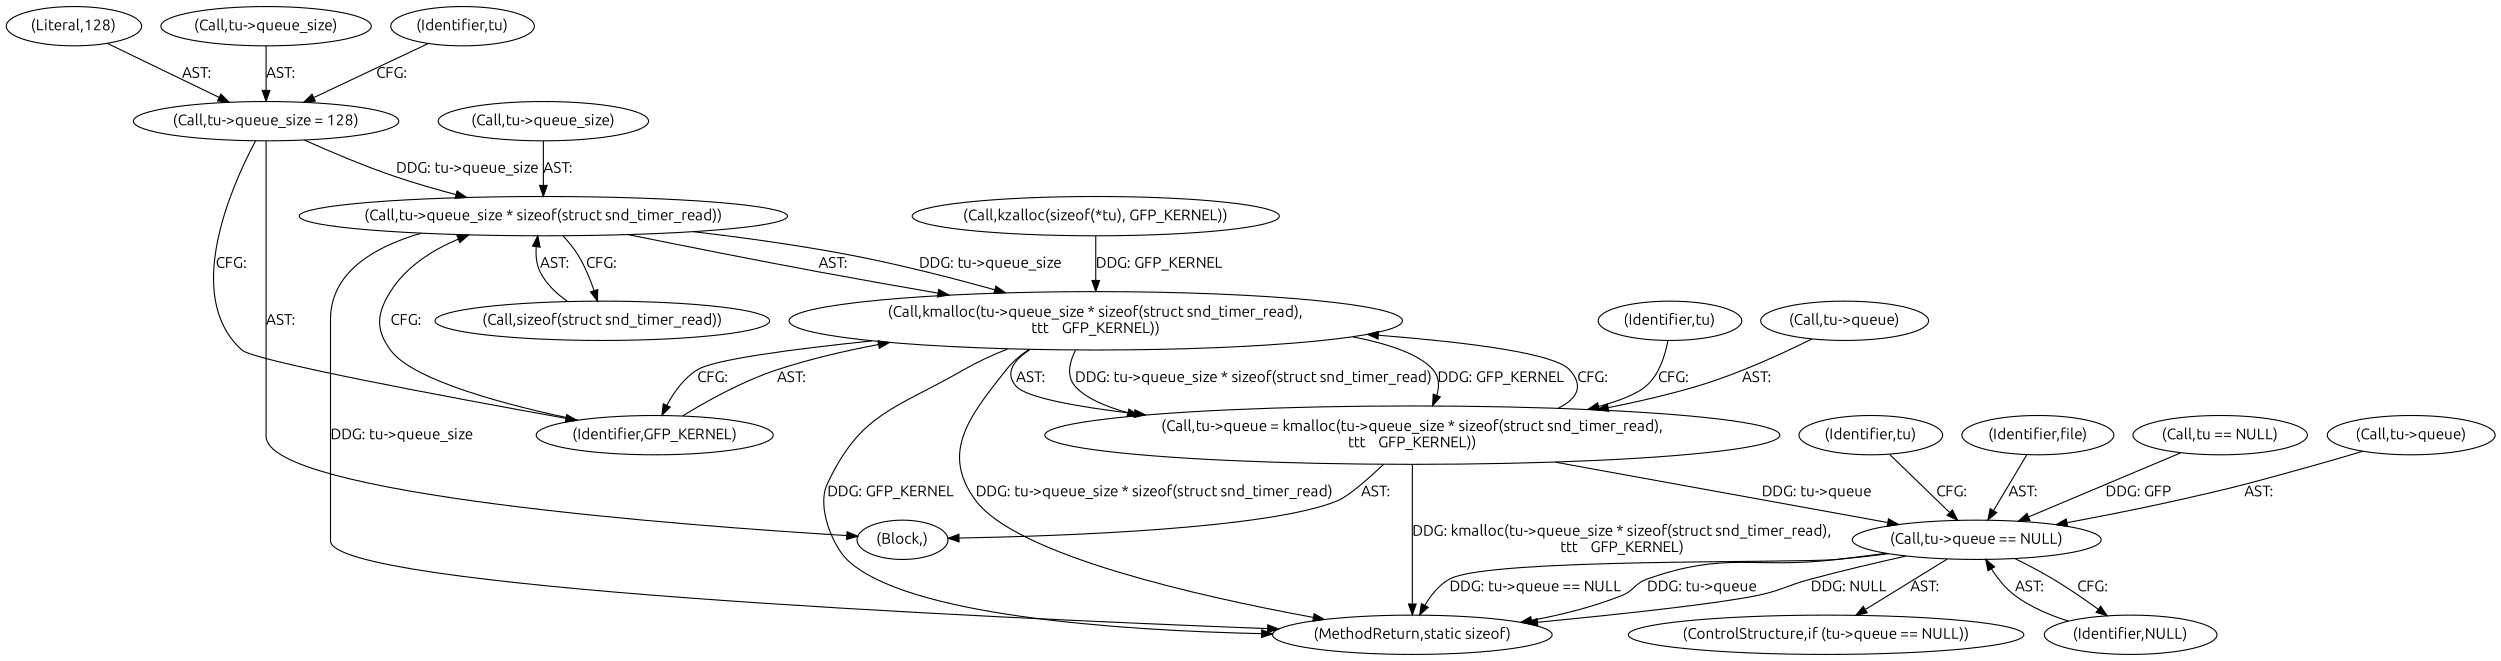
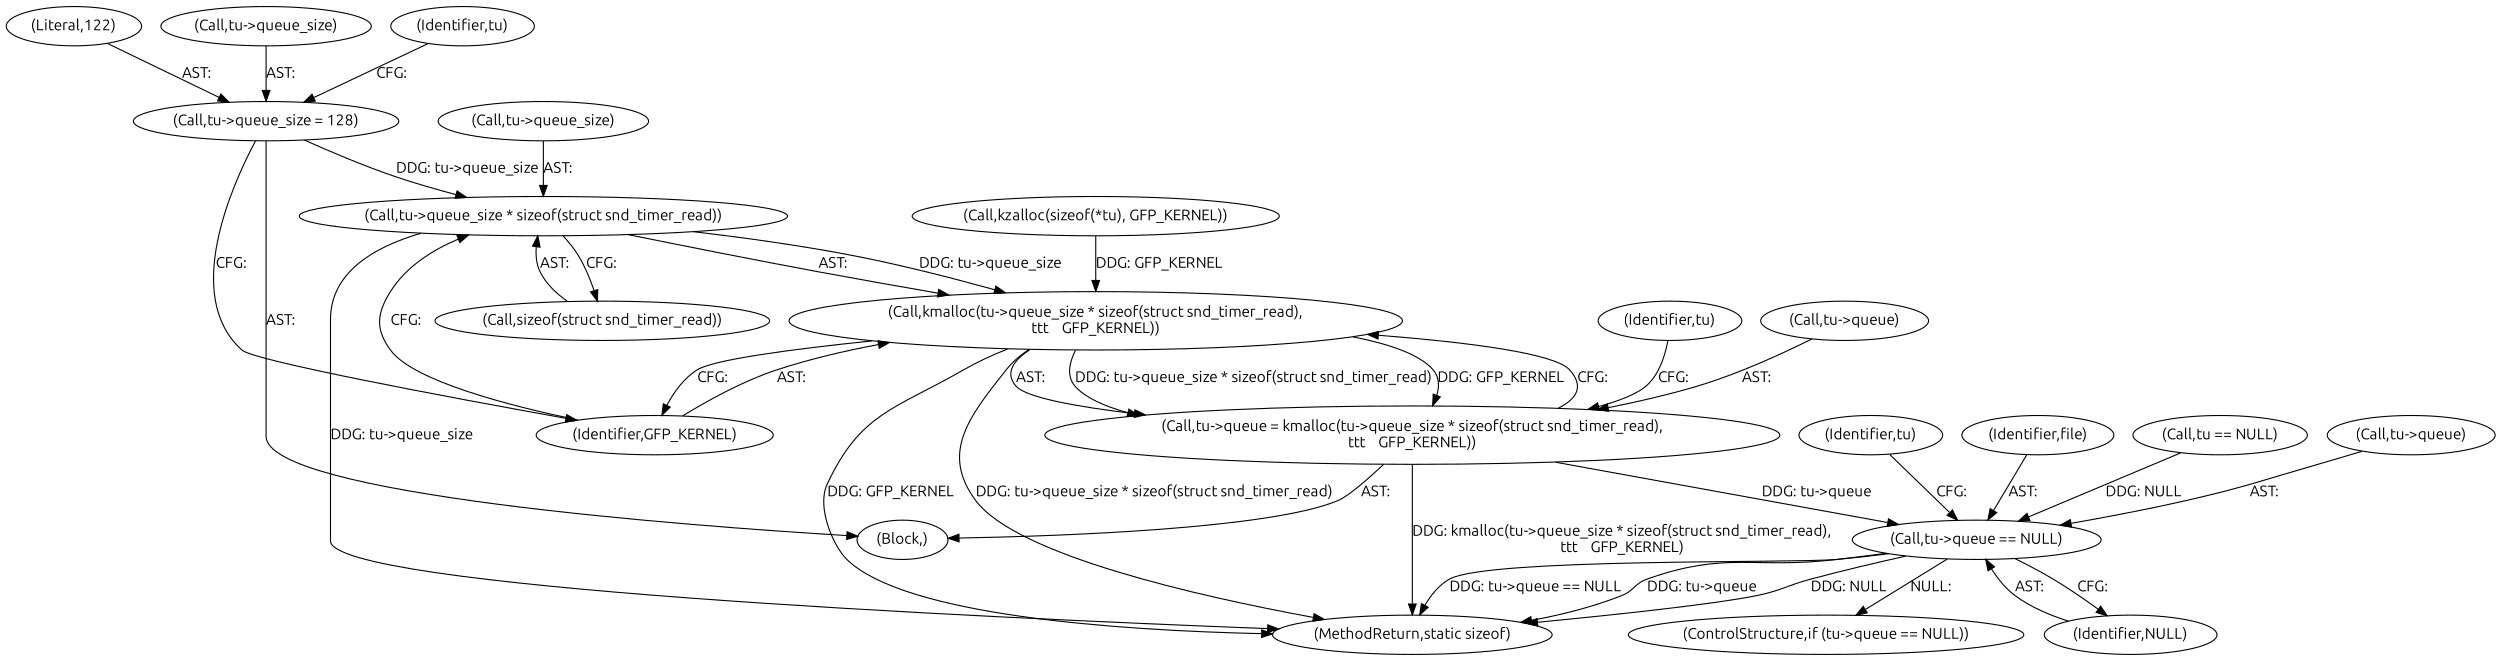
node "(Literal,128)": label "(Literal,128)" -> "(Literal,122)"
edge "(Call,tu == NULL)" -> "(Call,tu->queue == NULL)": label "DDG: GFP" -> "DDG: NULL"
edge "(Call,tu->queue == NULL)" -> "(ControlStructure,if (tu->queue == NULL))": label "AST: " -> "NULL: "
